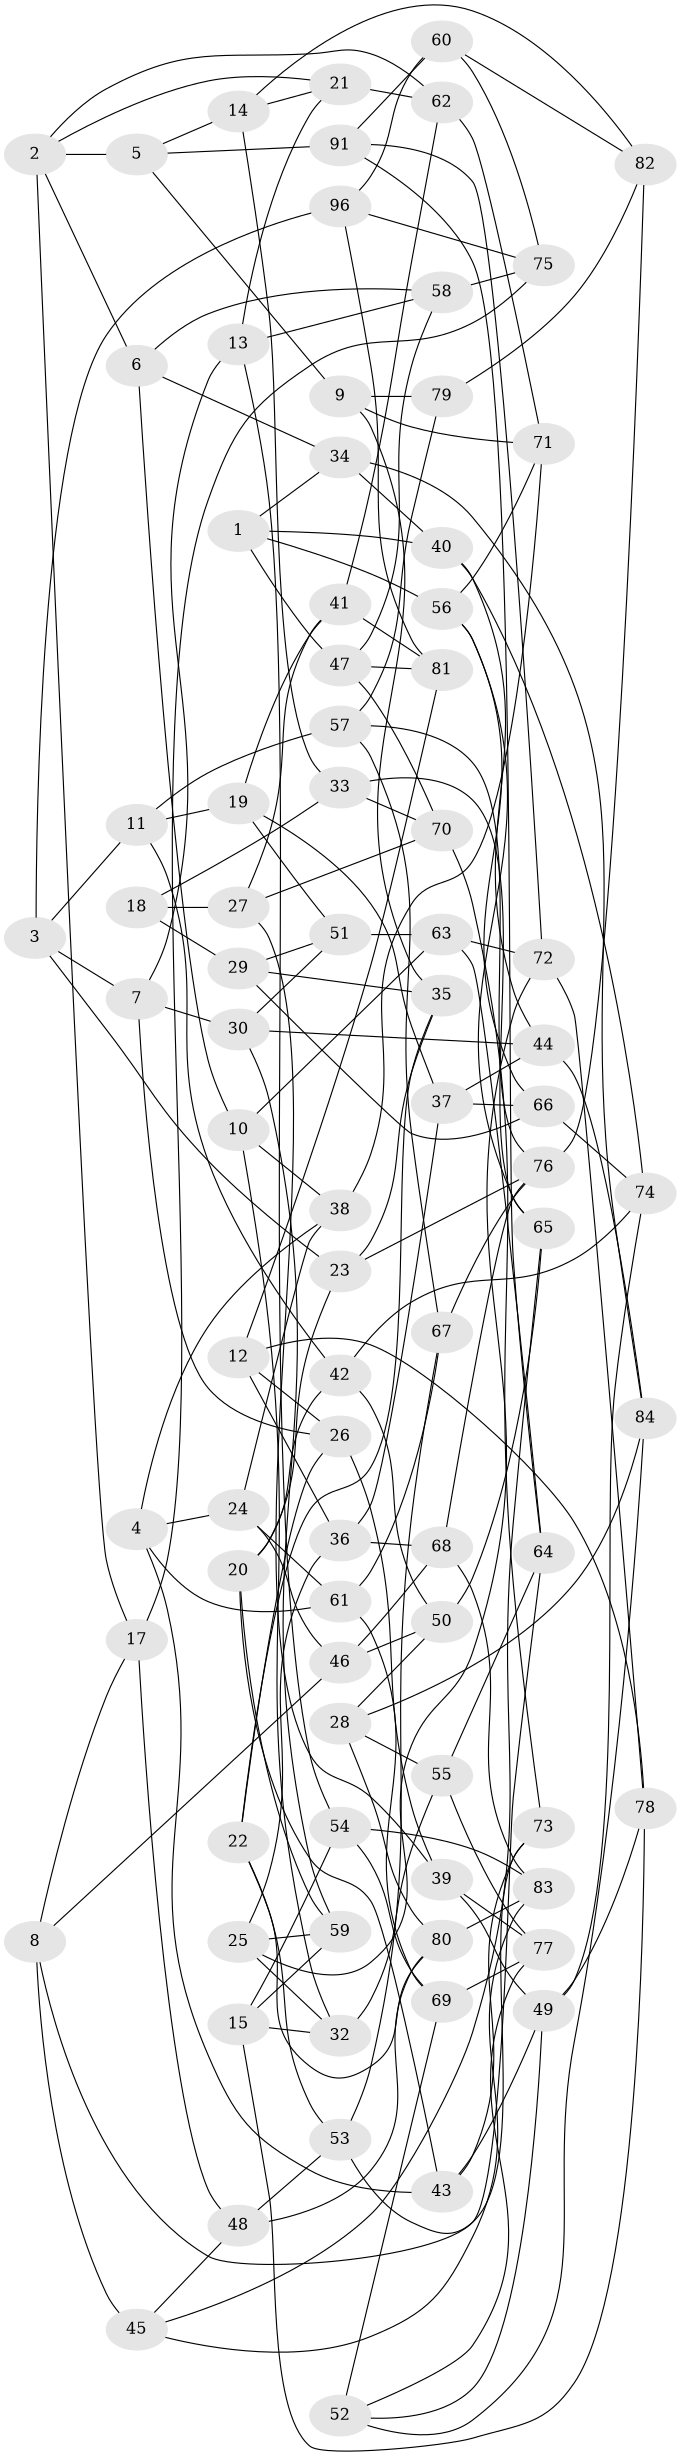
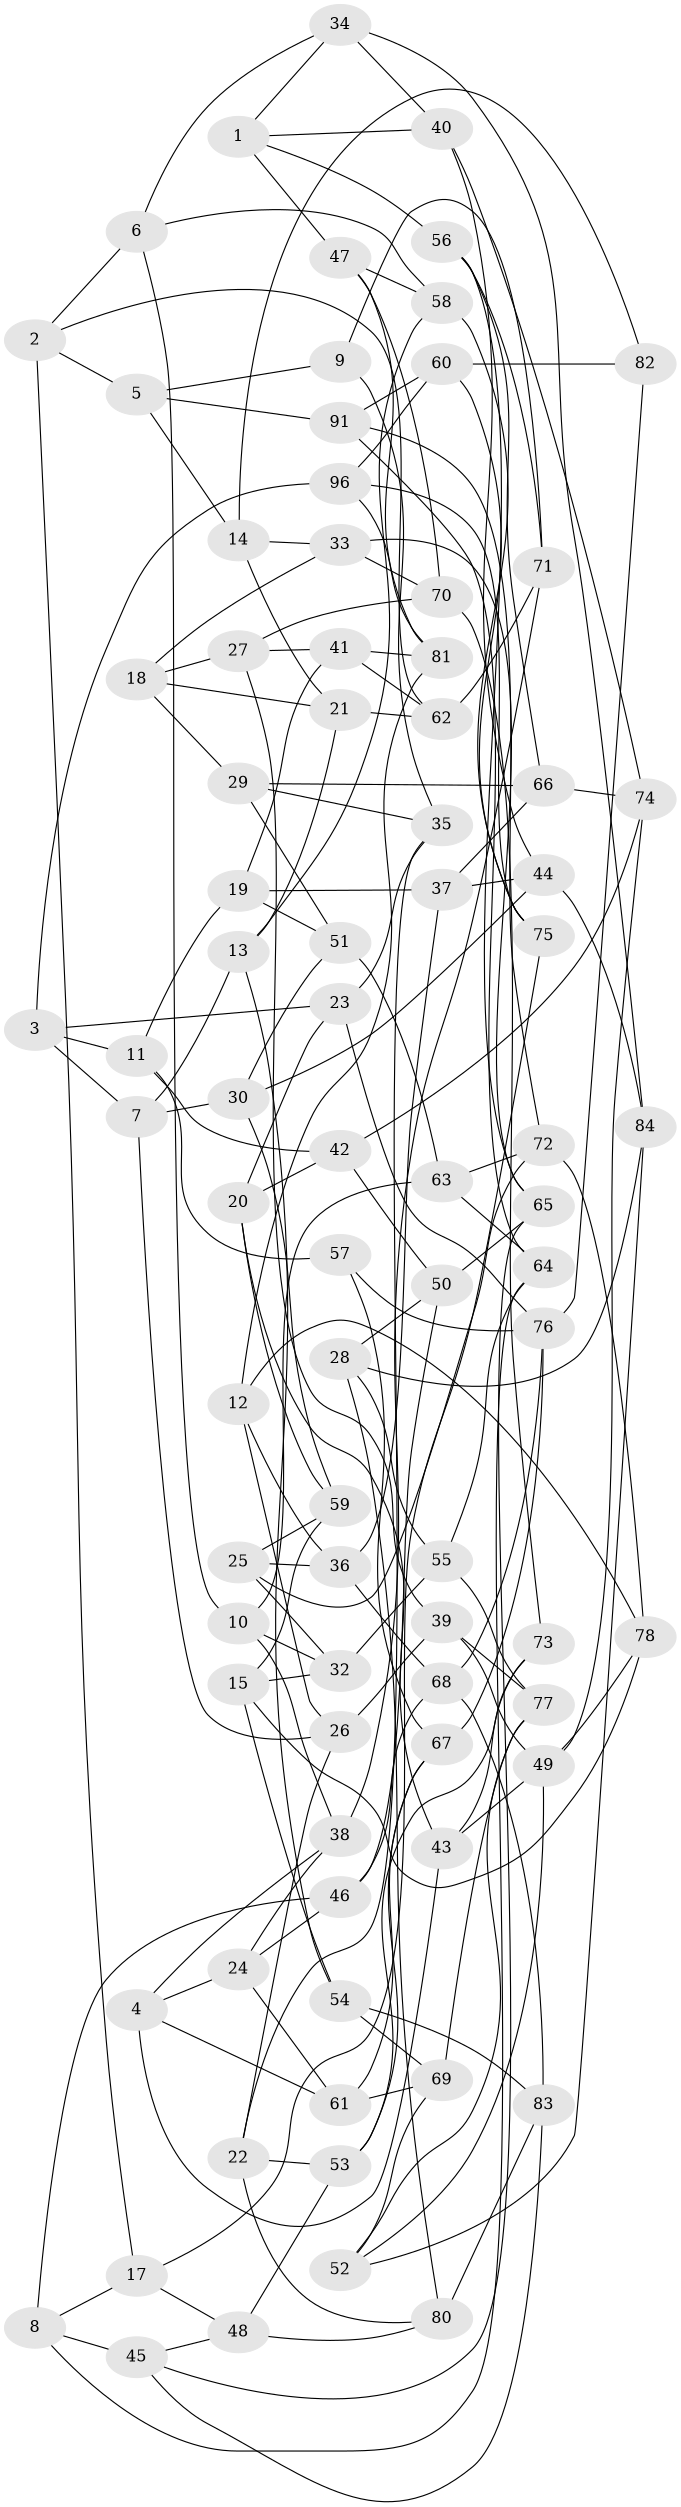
edge "21" -- "2": now "21" -- "18"
node "79": removed
